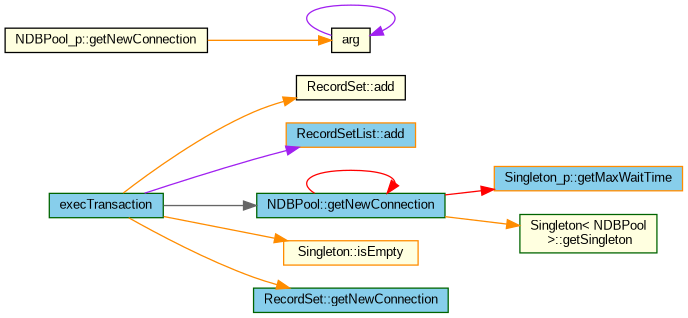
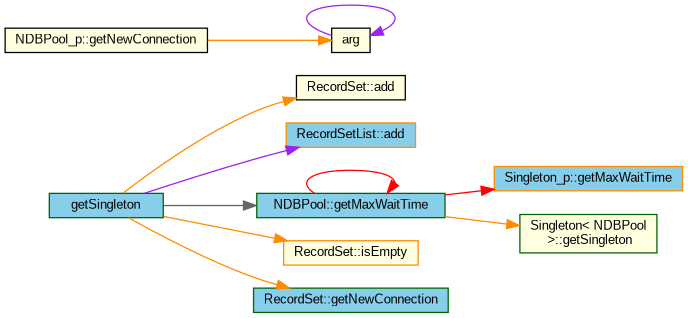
node "execTransaction": label "execTransaction" -> "getSingleton"
node "NDBPool::getNewConnection": label "NDBPool::getNewConnection" -> "NDBPool::getMaxWaitTime"
node "Singleton::isEmpty": label "Singleton::isEmpty" -> "RecordSet::isEmpty"
